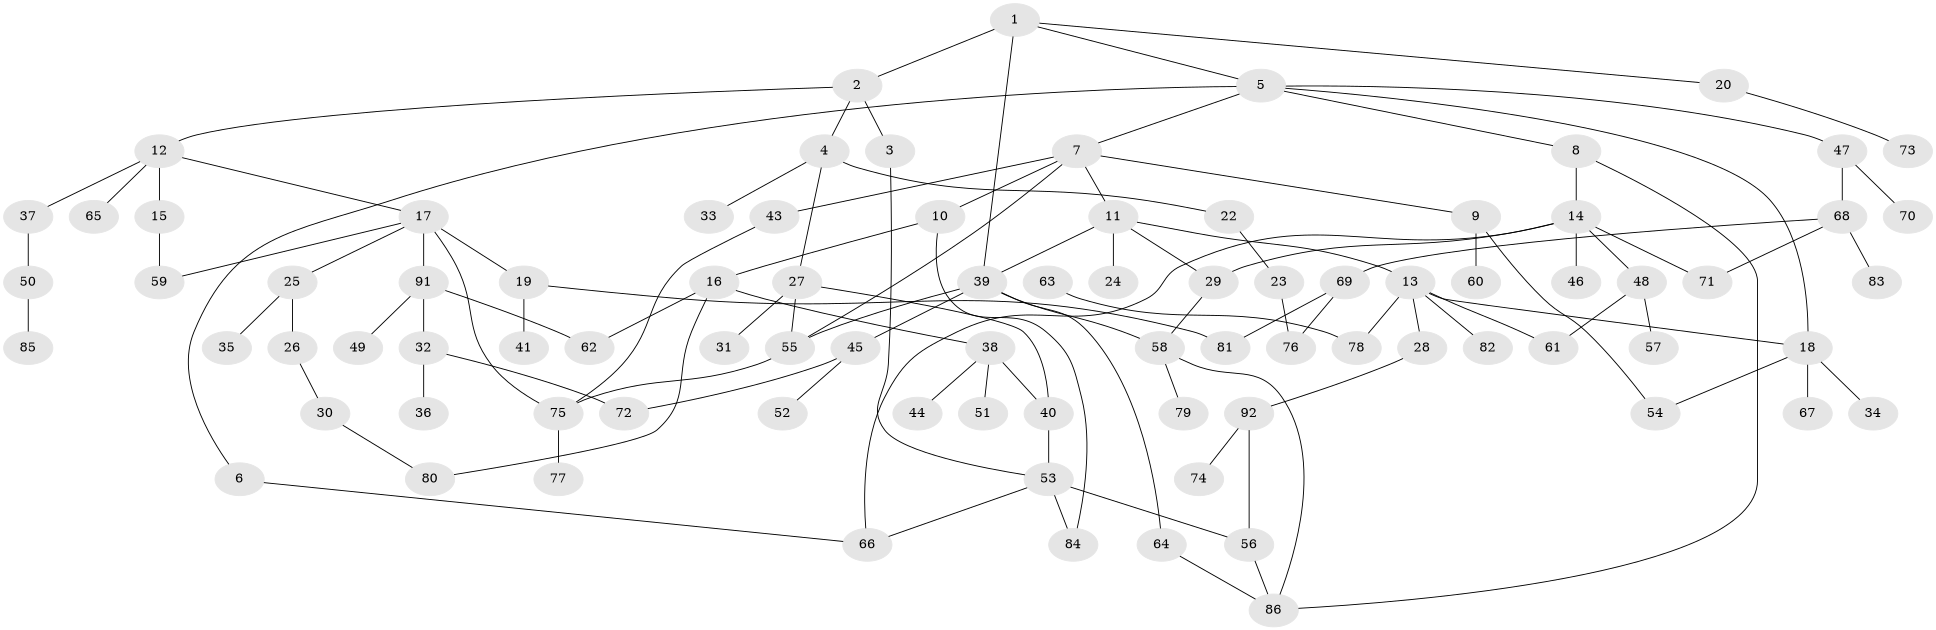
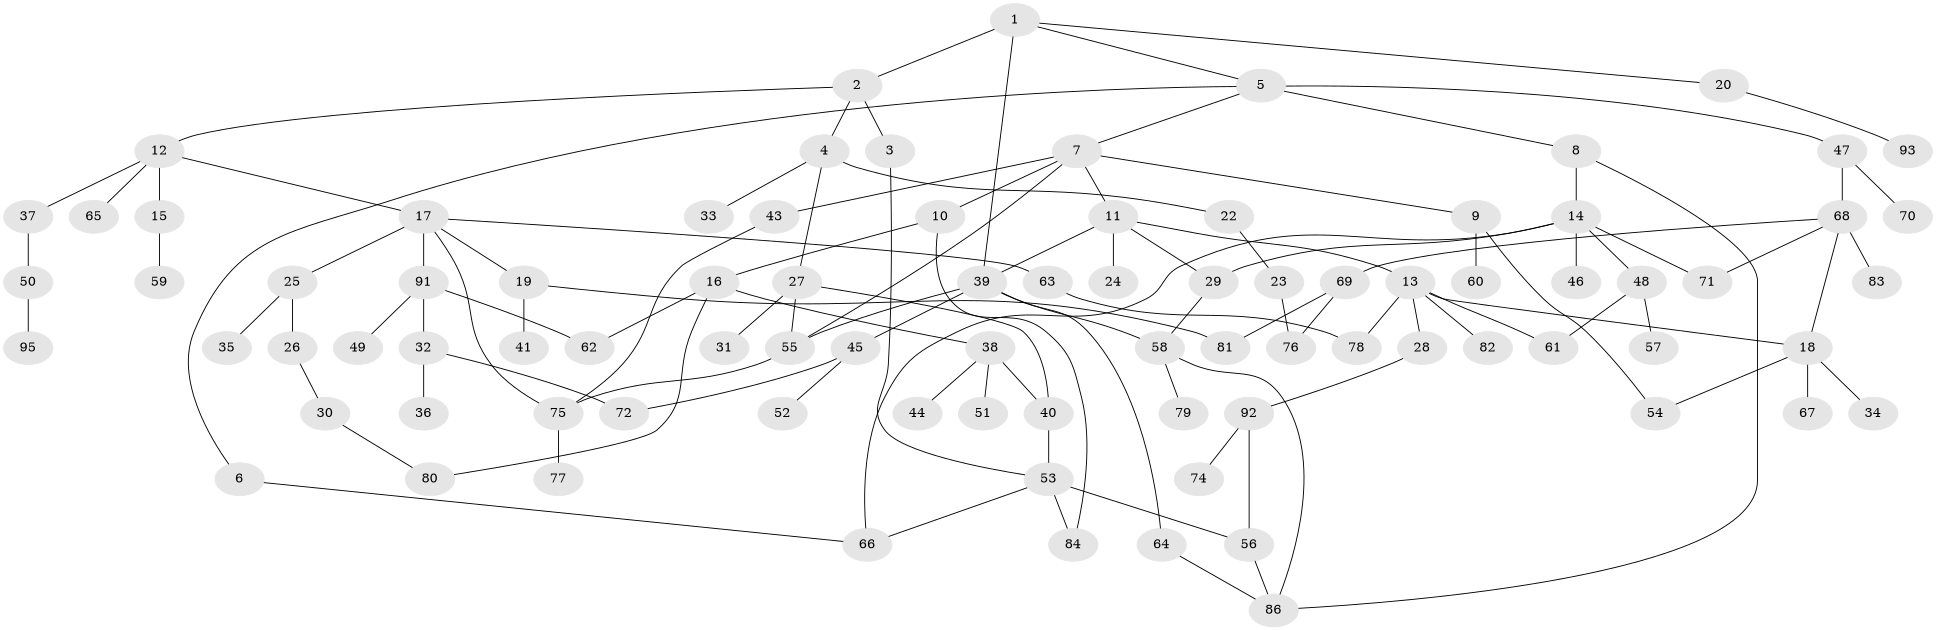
edge "5" -- "18": now "68" -- "18"
node "73": label "73" -> "93"
edge "17" -- "59": now "17" -- "63"
node "85": label "85" -> "95"
